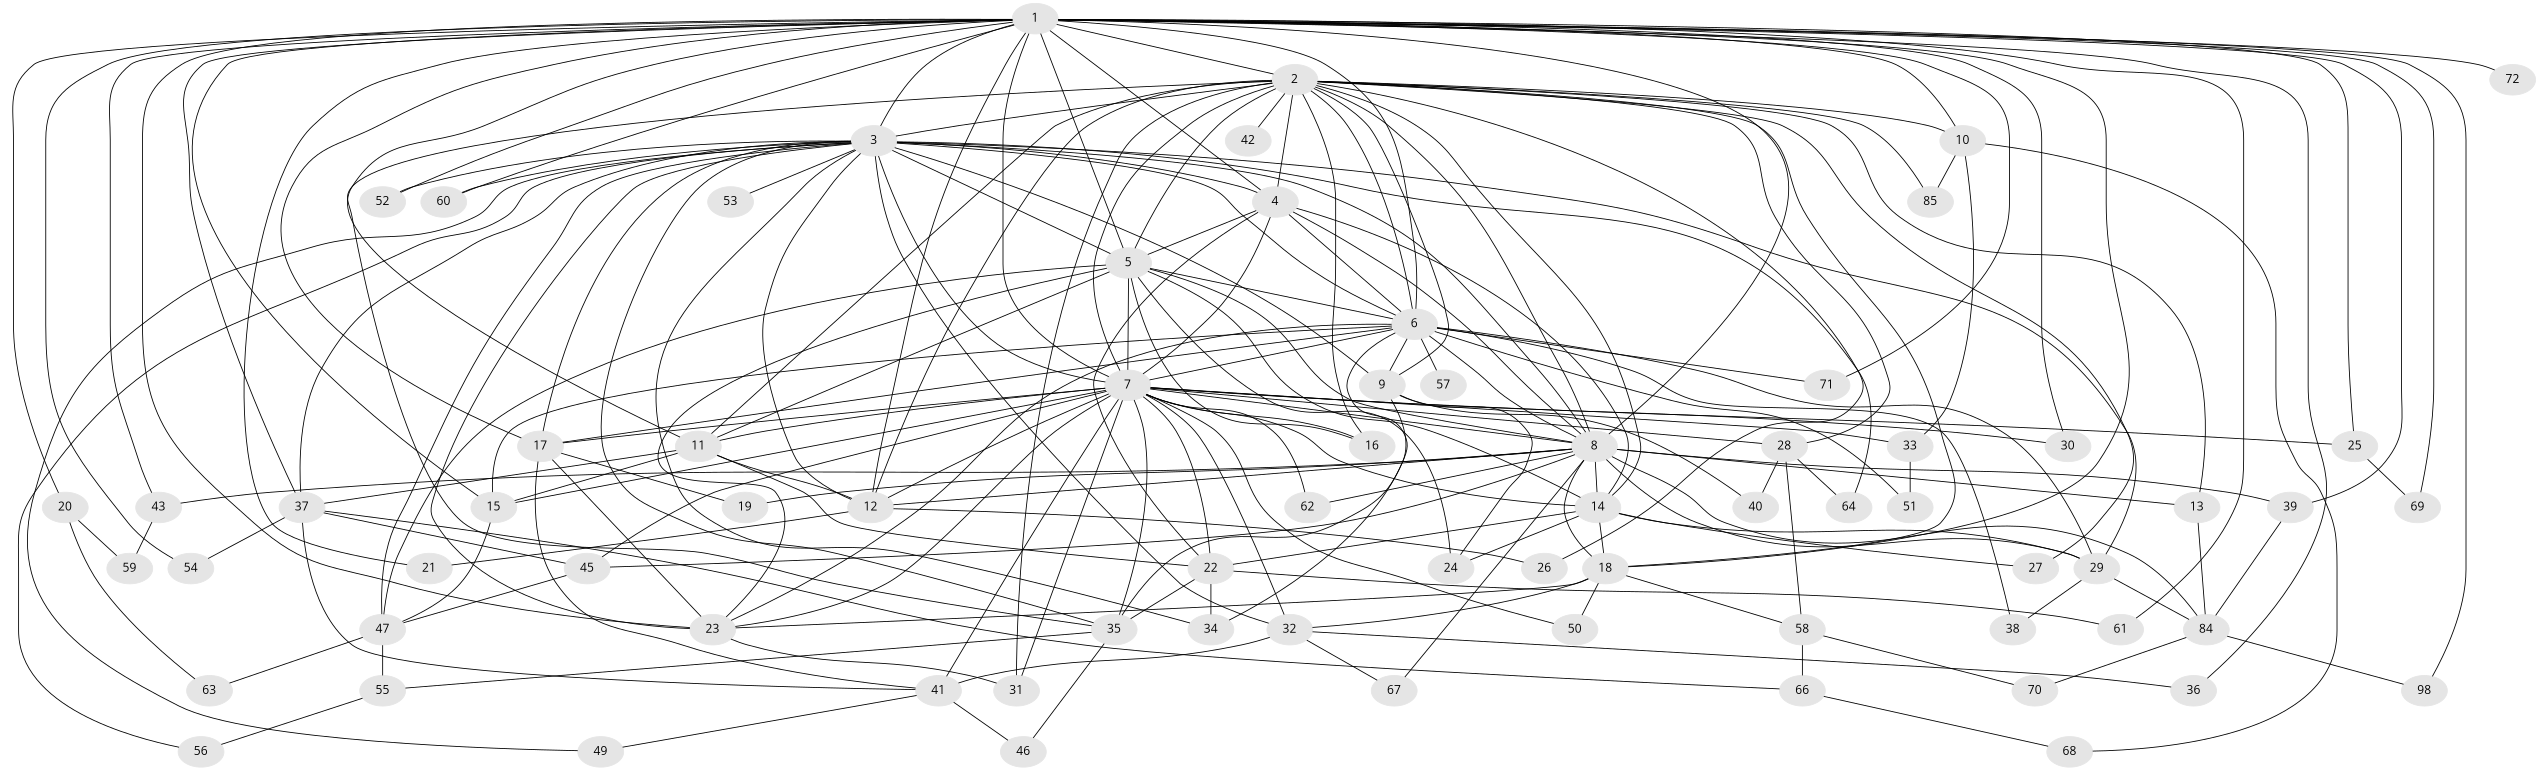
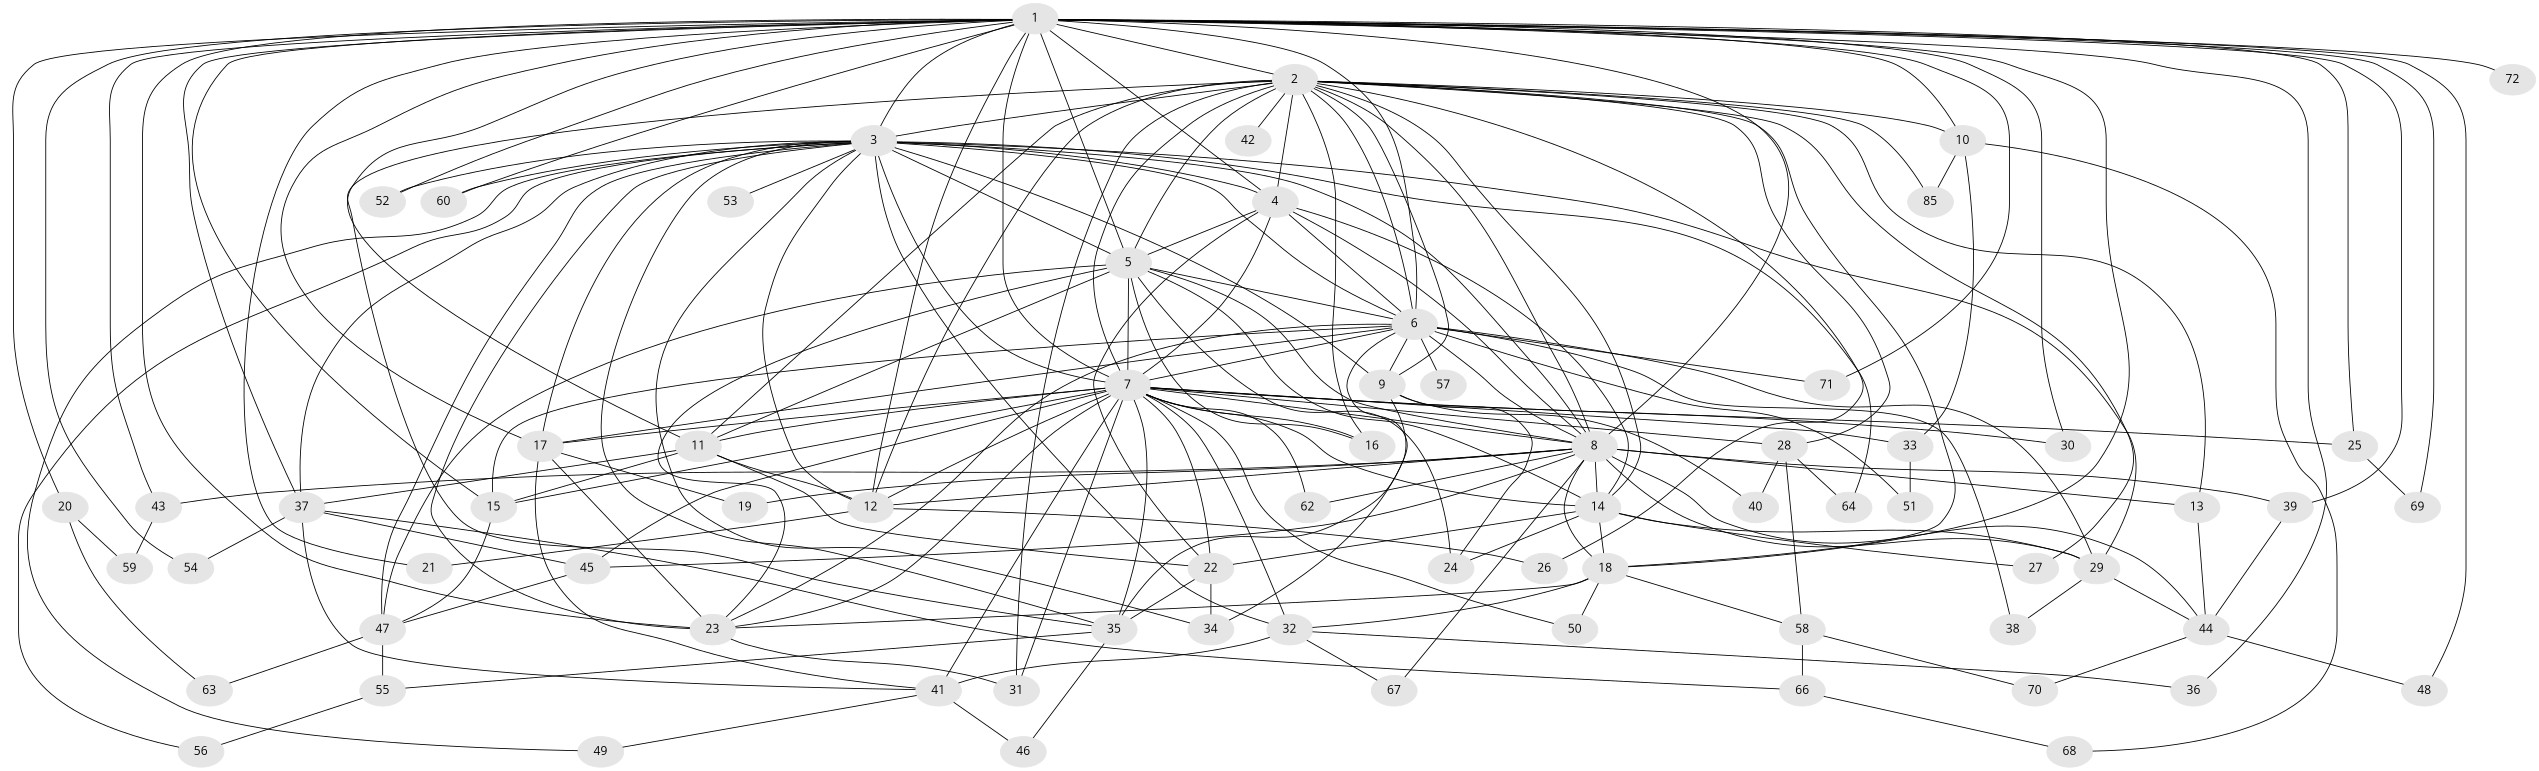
node "61": removed
node "84": label "84" -> "44"
node "98": label "98" -> "48"
